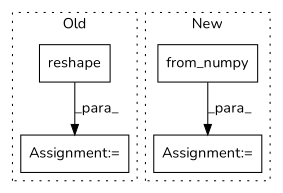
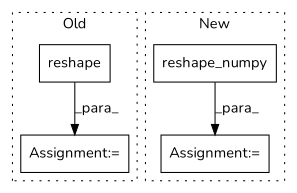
node "from_numpy": label "from_numpy" -> "reshape_numpy"
